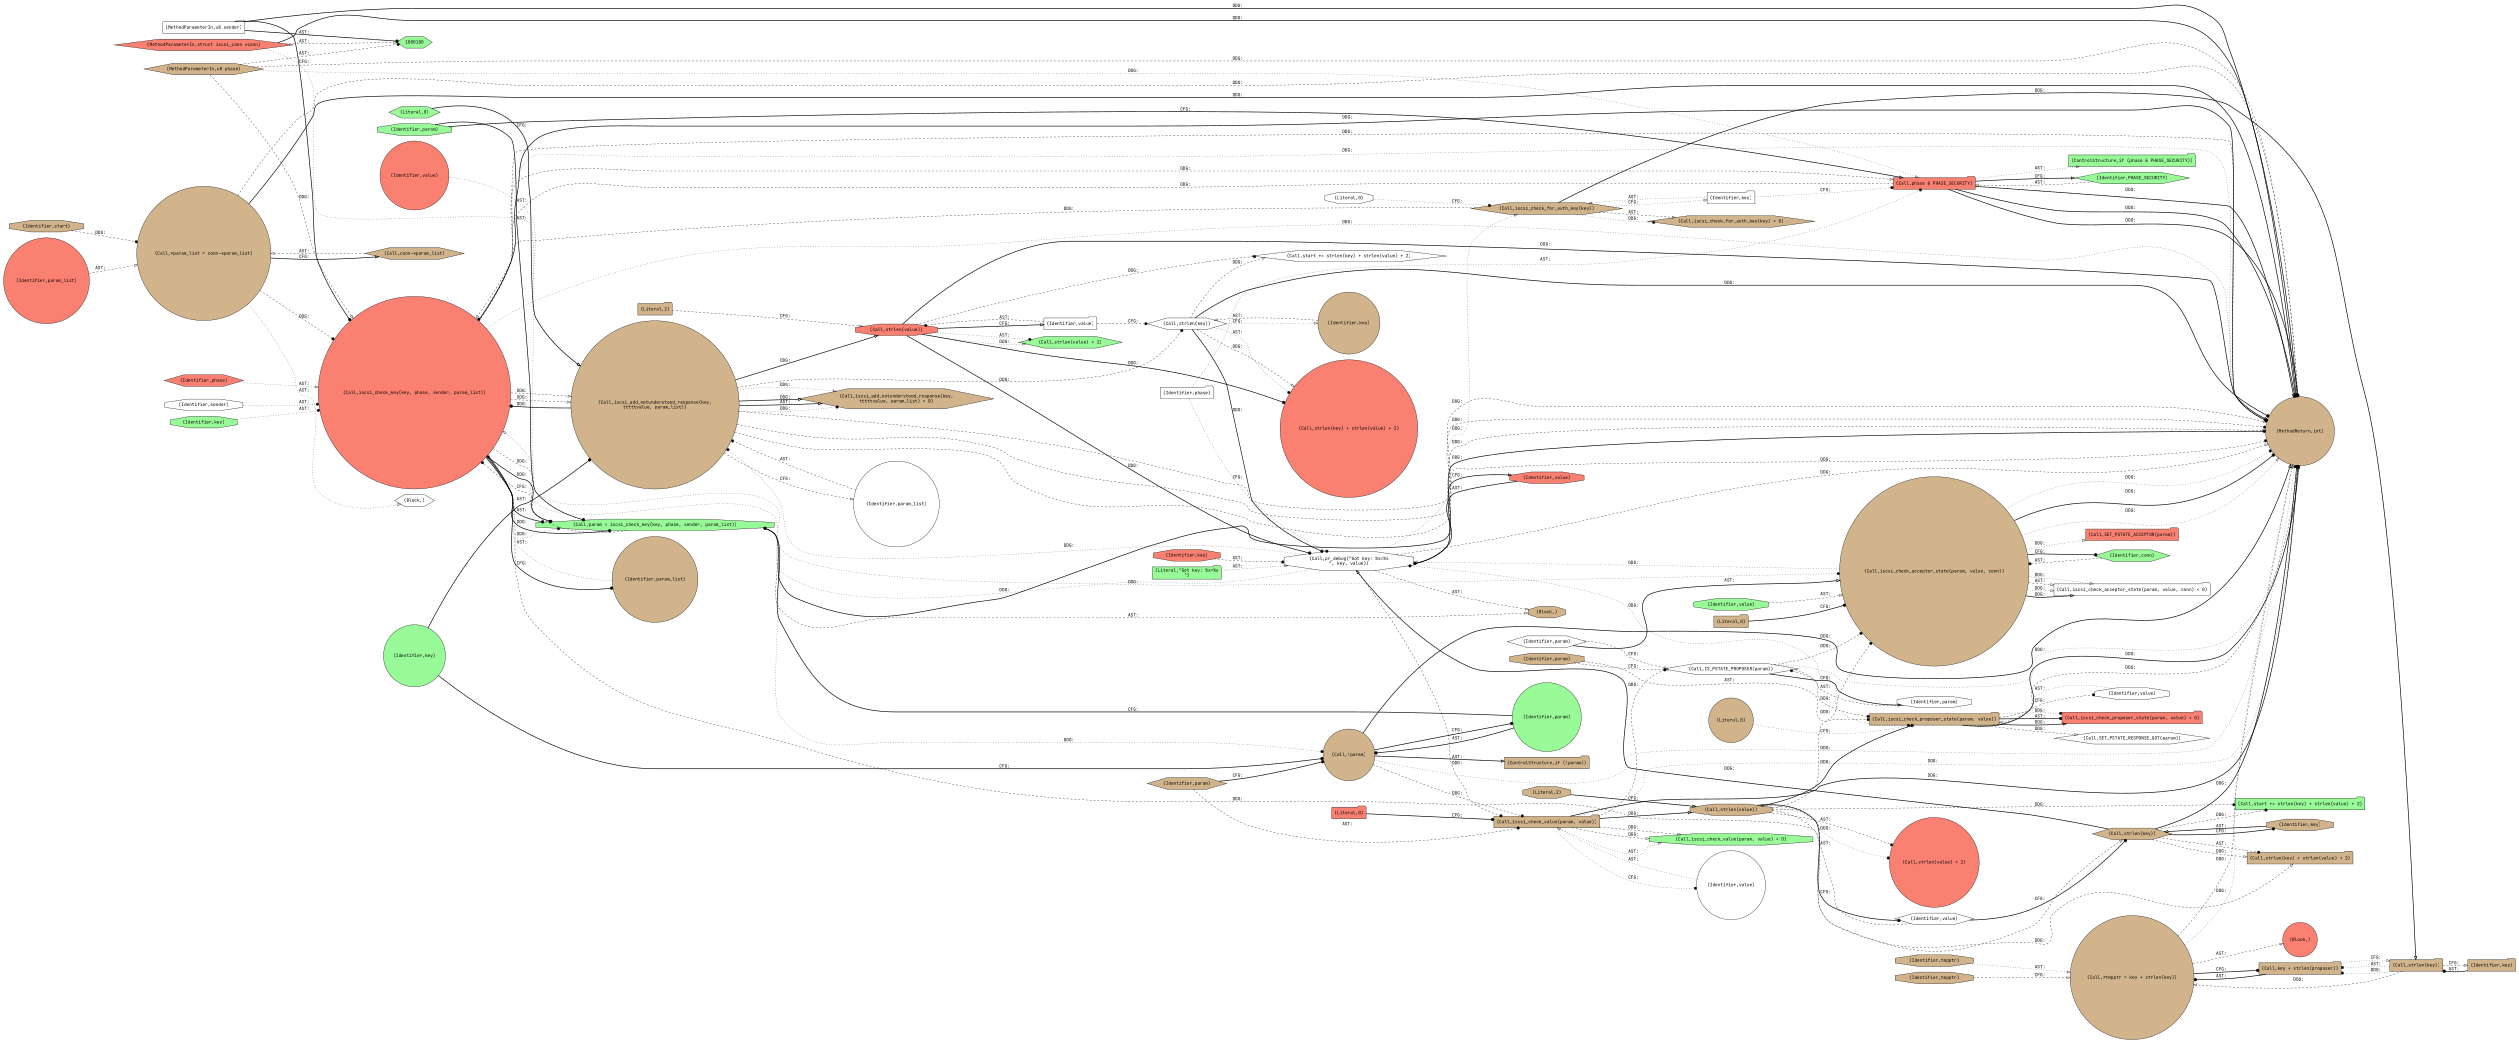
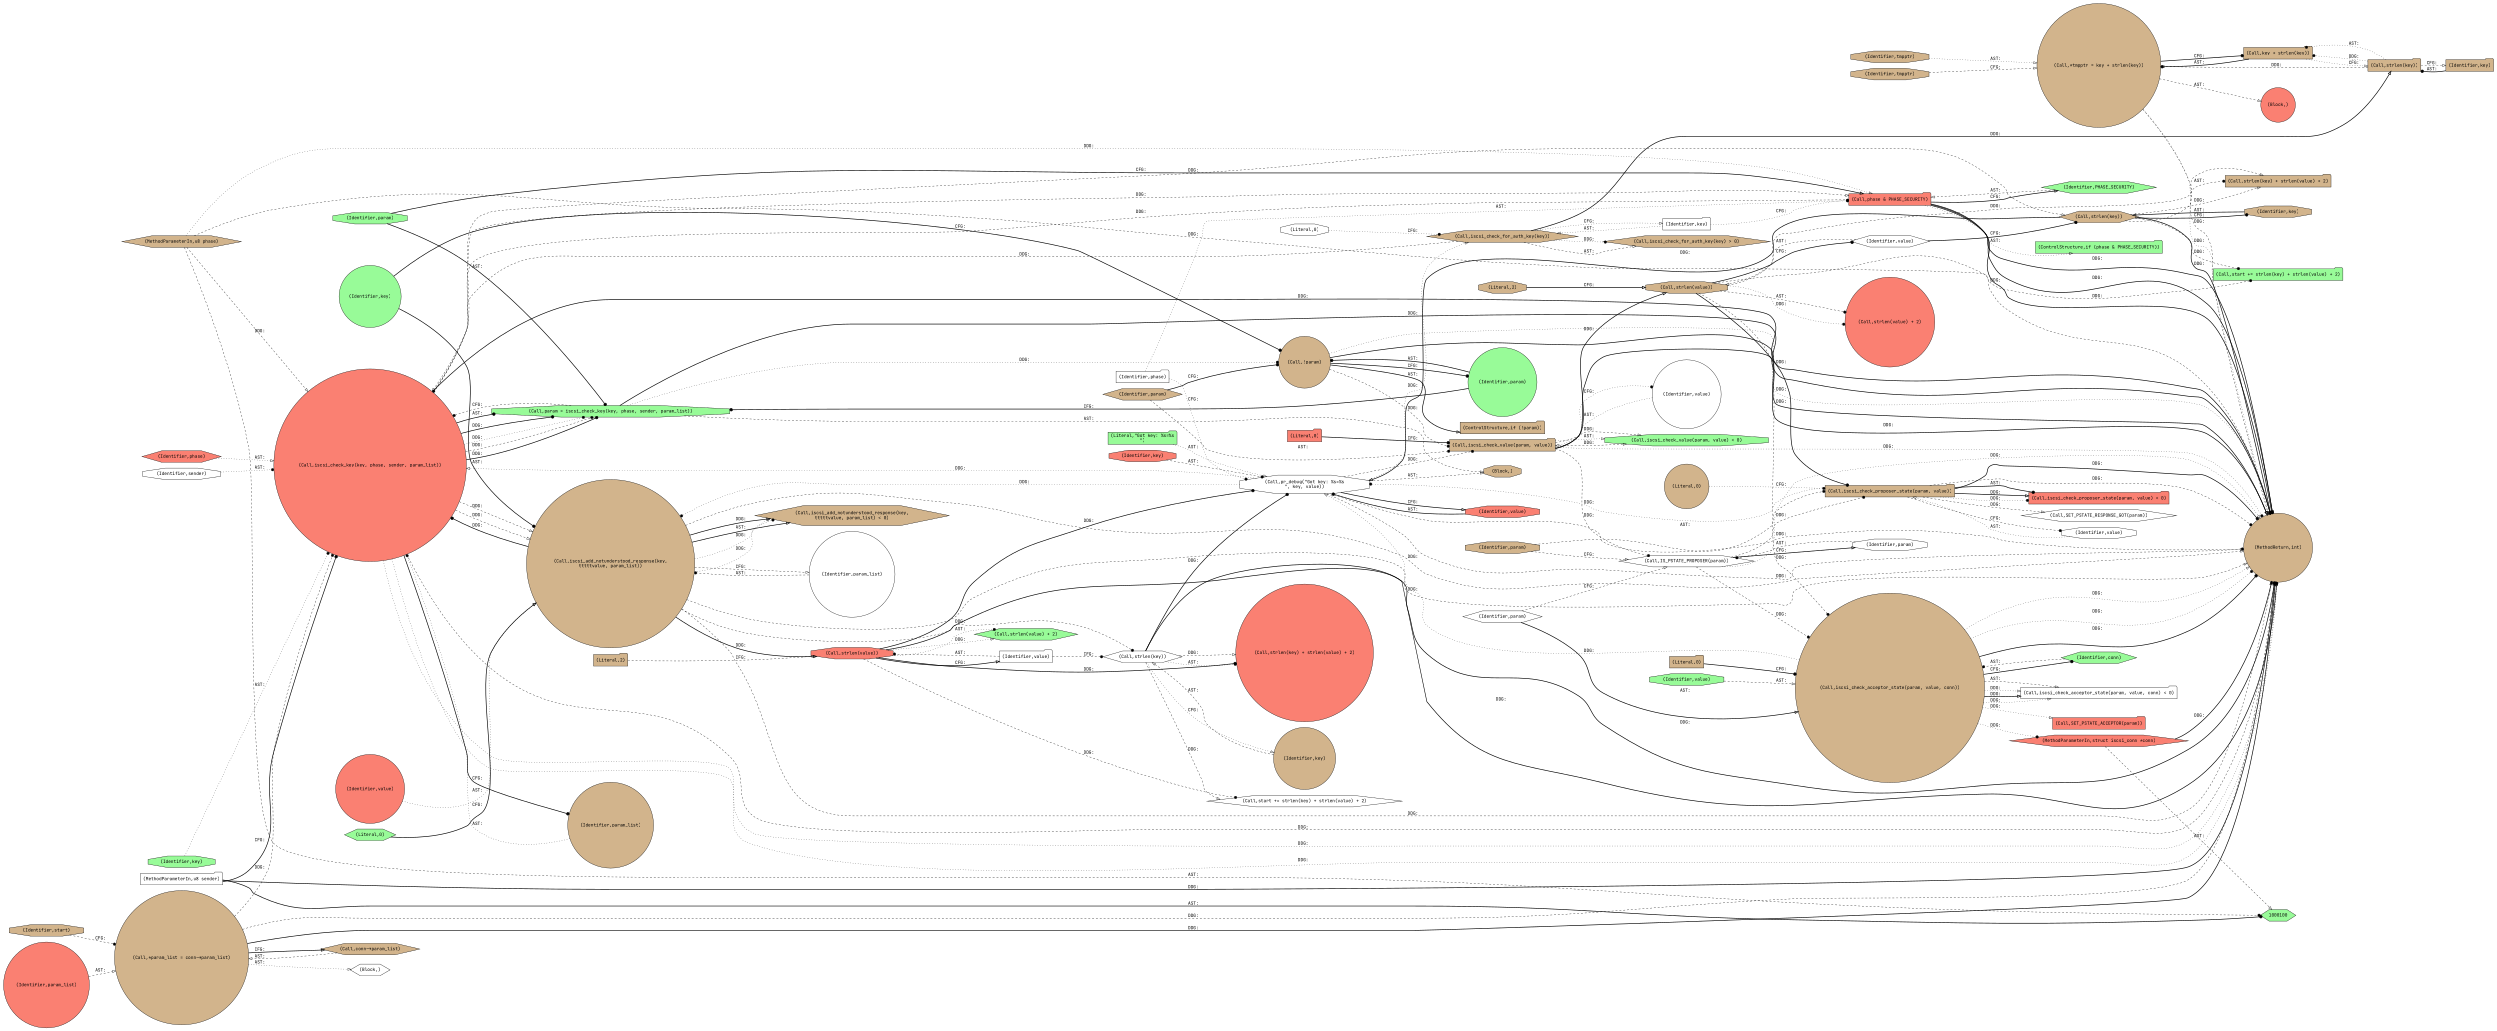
edge "(Identifier,start)" -> "(Call,*param_list = conn->param_list)": label "DDG: " -> "CFG: "
edge "(MethodParameterIn,struct iscsi_conn *conn)" -> "(Call,iscsi_check_acceptor_state(param, value, conn))": reversed
node "(Call,key + strlen(proposer))": label "(Call,key + strlen(proposer))" -> "(Call,key + strlen(key))"
